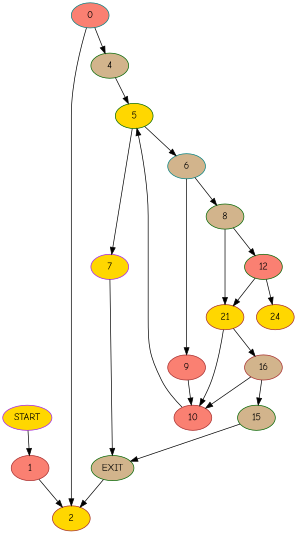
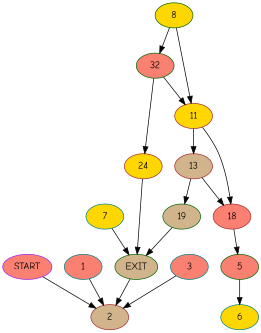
node "0": label "0" -> "3"
node "4": removed
node "5": fillcolor gold -> salmon
node "6": fillcolor tan -> gold
edge "5" -> "7": removed
edge "6" -> "8": removed
edge "24" -> "EXIT": added
node "8": fillcolor tan -> gold
node "7": color purple -> teal
node "12": label "12" -> "32"
node "21": label "21" -> "11"
node "9": removed
node "16": label "16" -> "13"
node "START": fillcolor gold -> salmon
node "10": label "10" -> "18"
node "15": label "15" -> "19"
edge "START" -> "1": now "START" -> "2"
node "1": color brown -> teal
node "2": fillcolor gold -> tan
